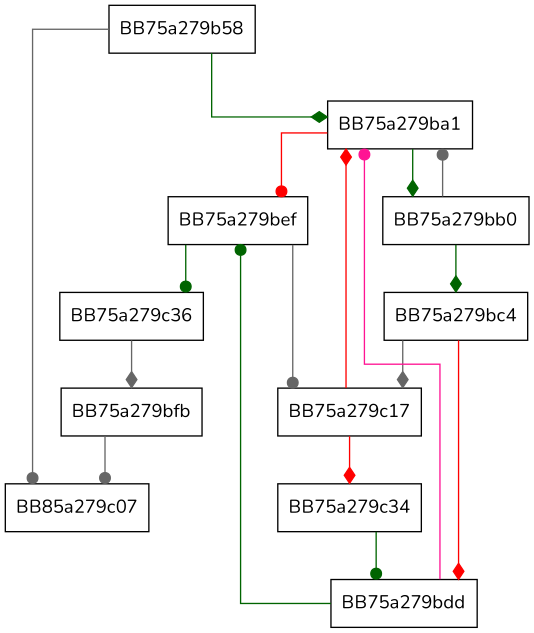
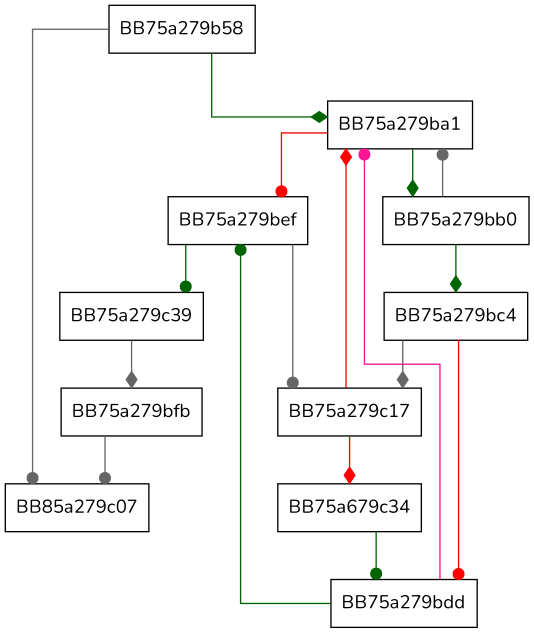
node "BB75a279c36": label "BB75a279c36" -> "BB75a279c39"
edge "BB75a279bc4" -> "BB75a279bdd": arrowhead diamond -> dot
node "BB75a279c34": label "BB75a279c34" -> "BB75a679c34"
